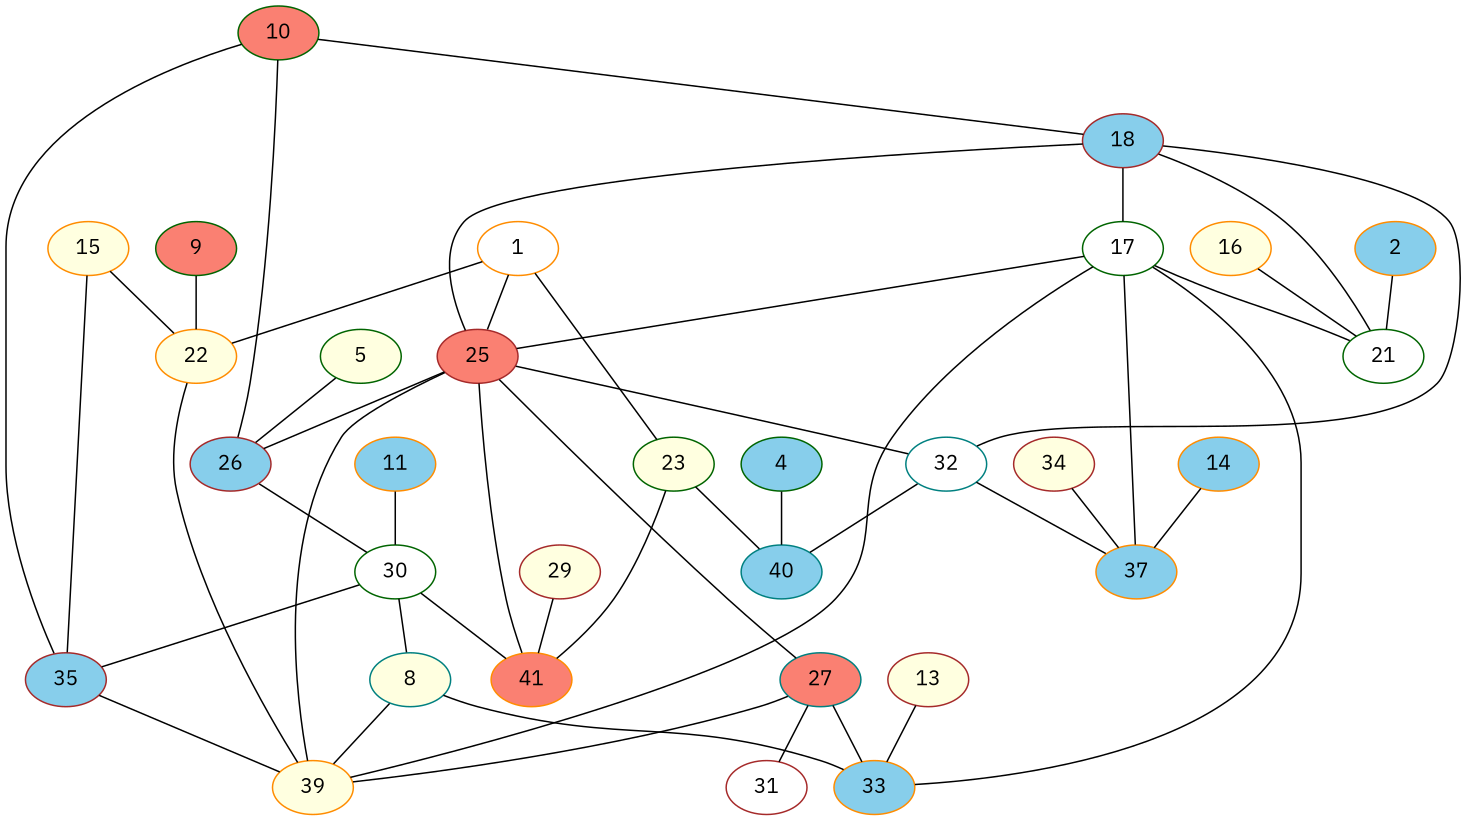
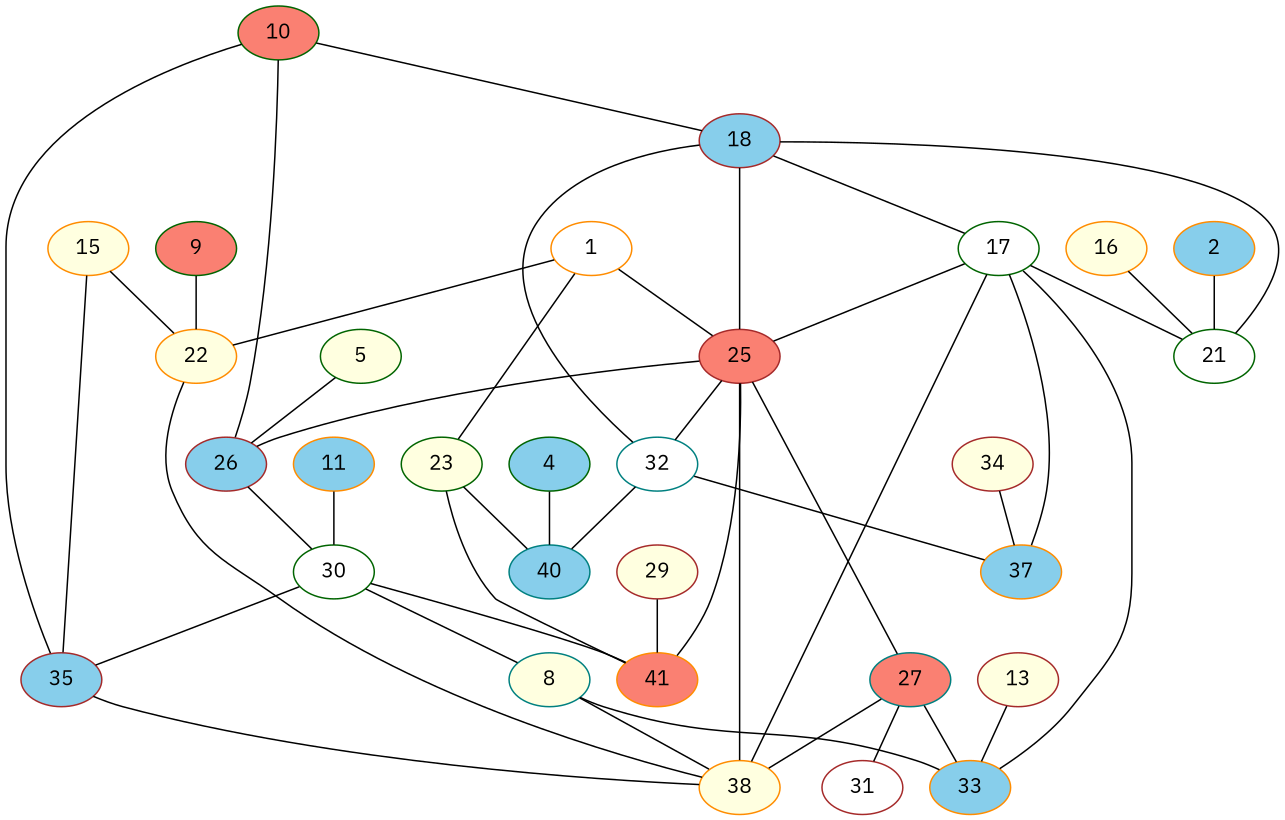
node "14": removed
node "39": label "39" -> "38"
